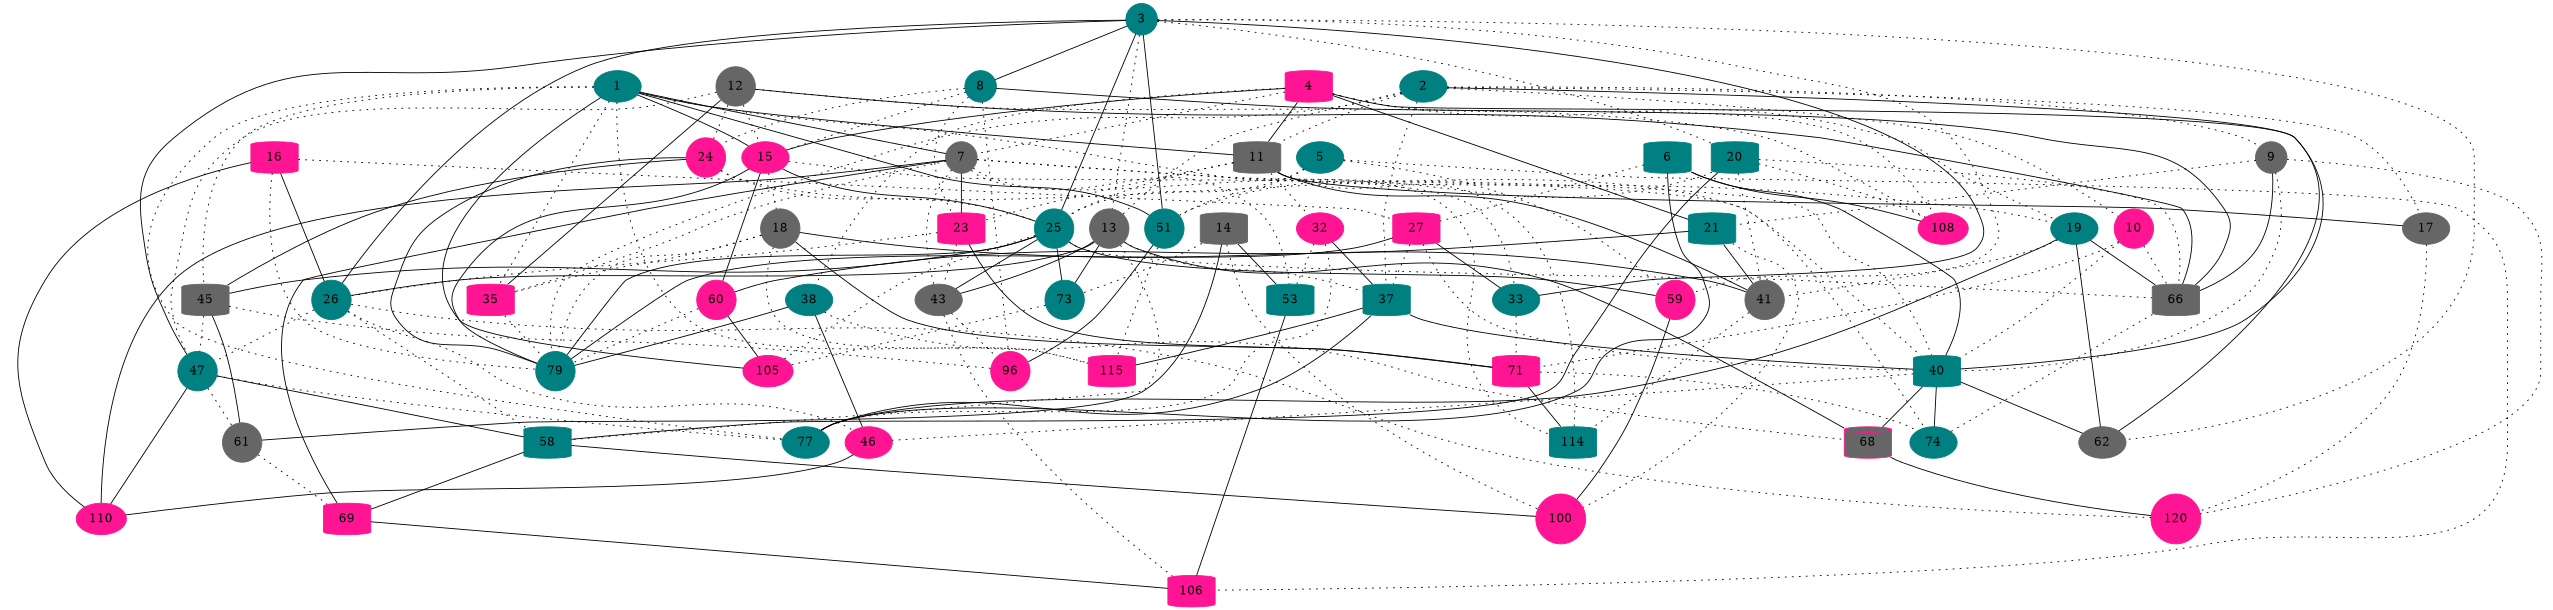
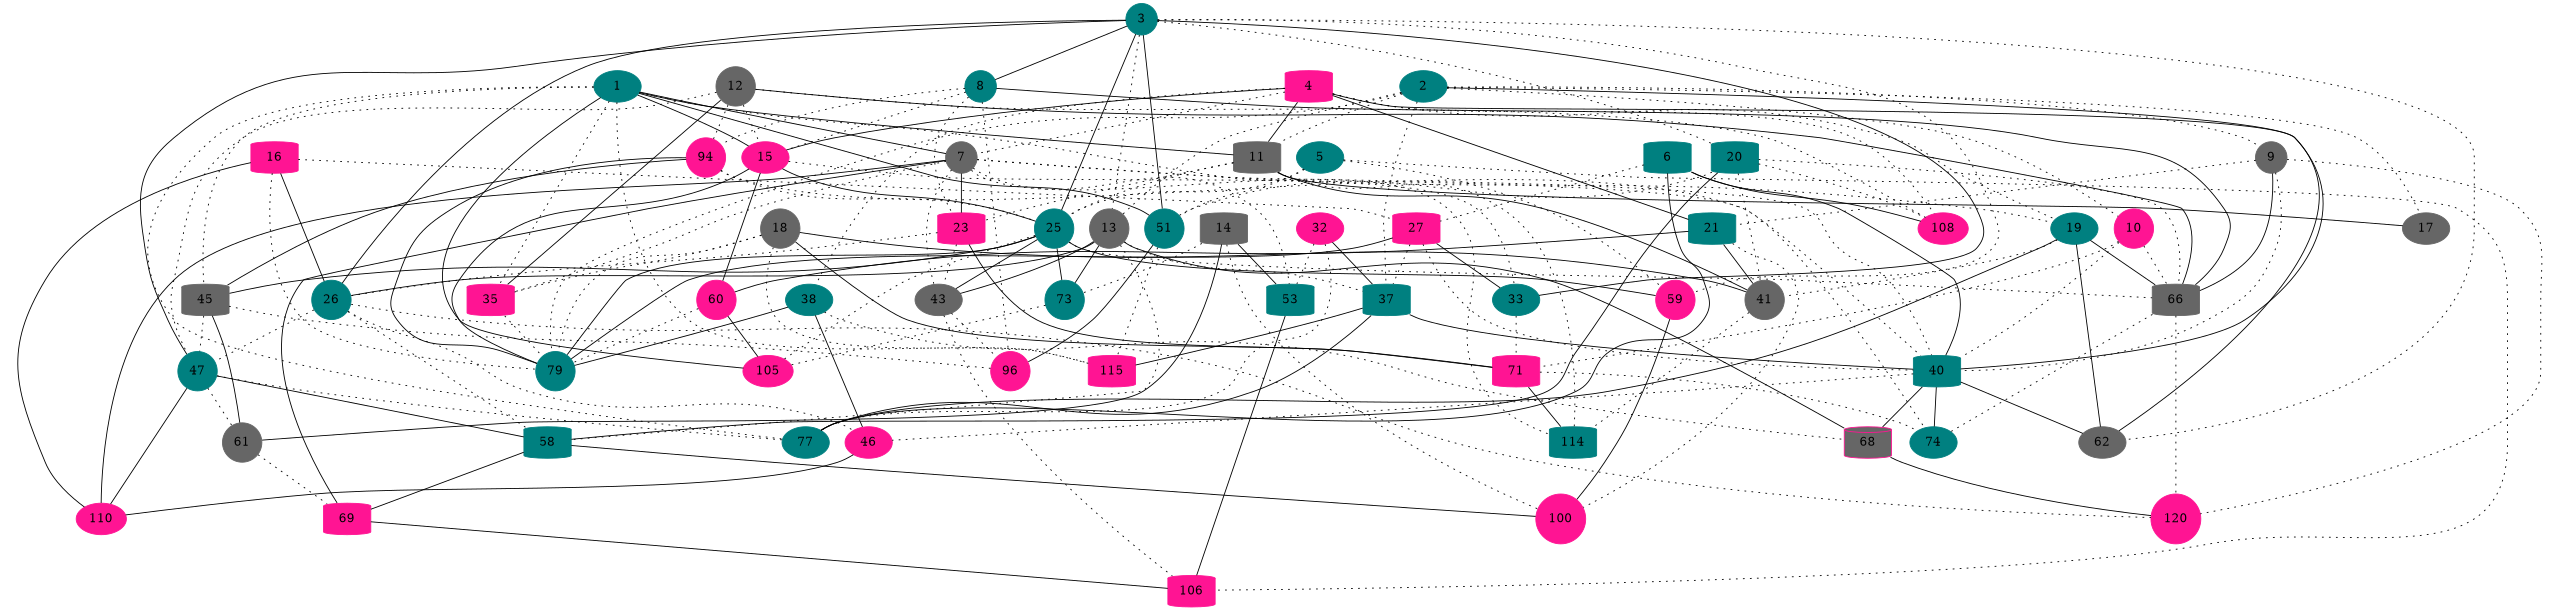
node "24": label "24" -> "94"
edge "11" -- "32": removed
edge "15" -- "18": removed
edge "17" -- "120": now "66" -- "120"
